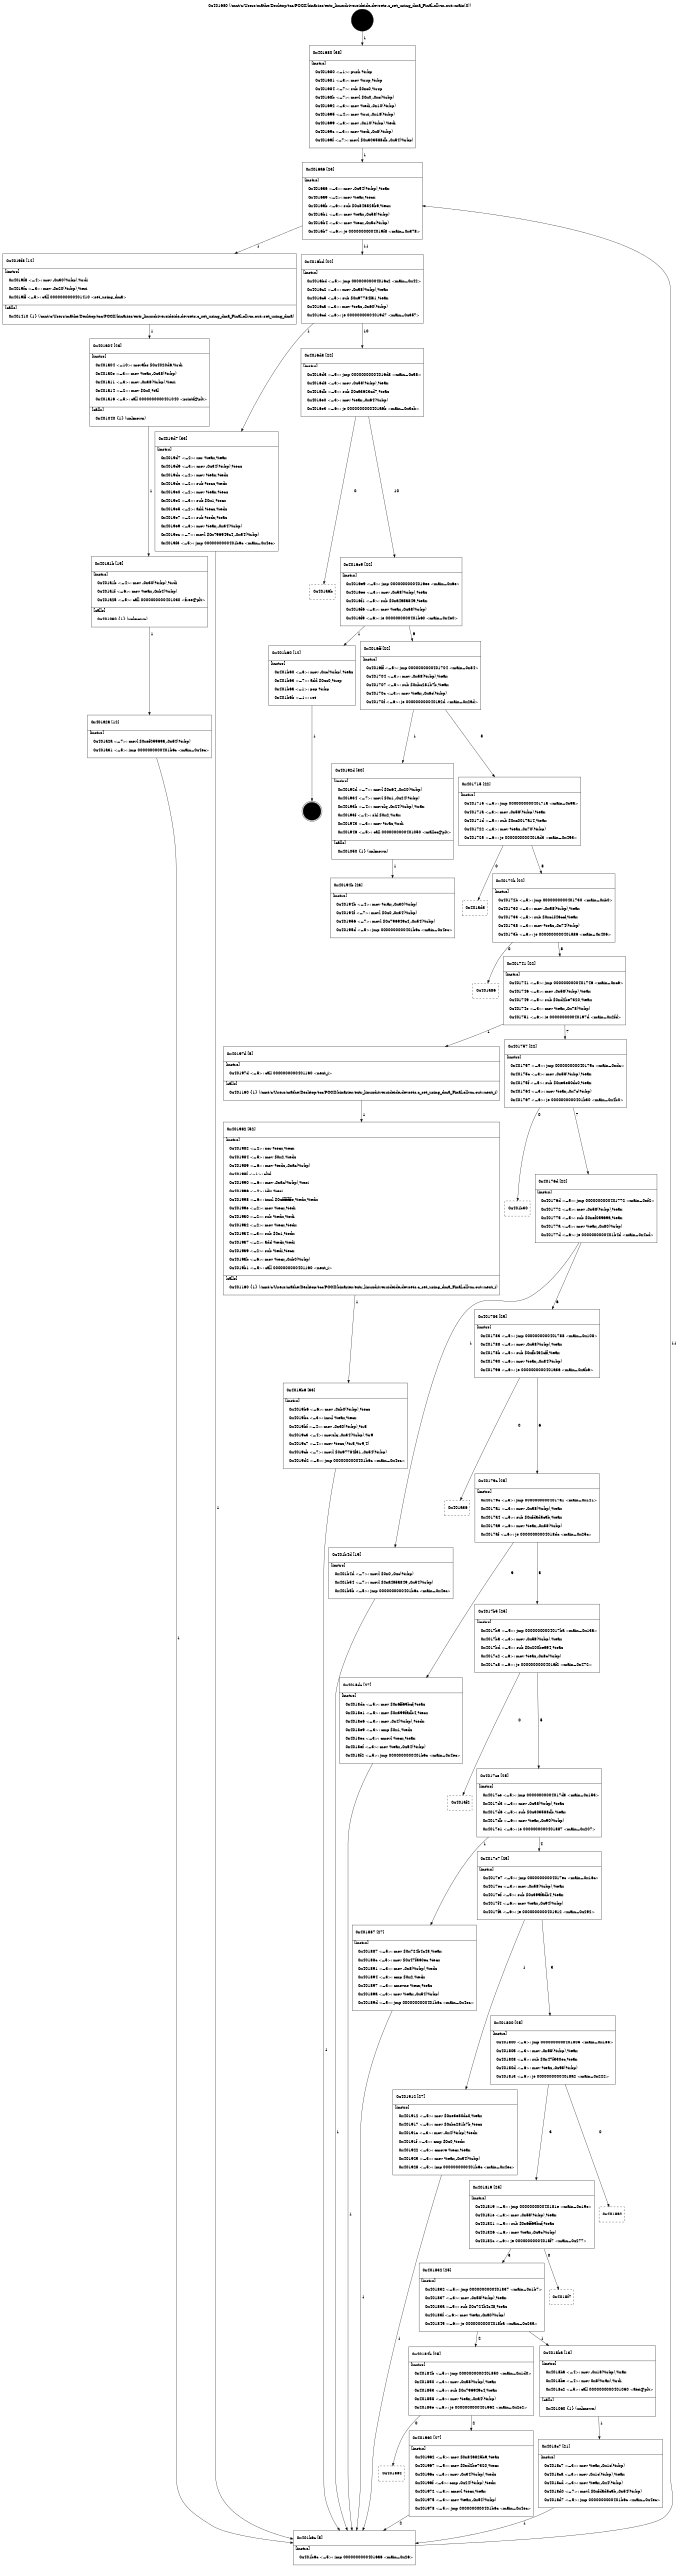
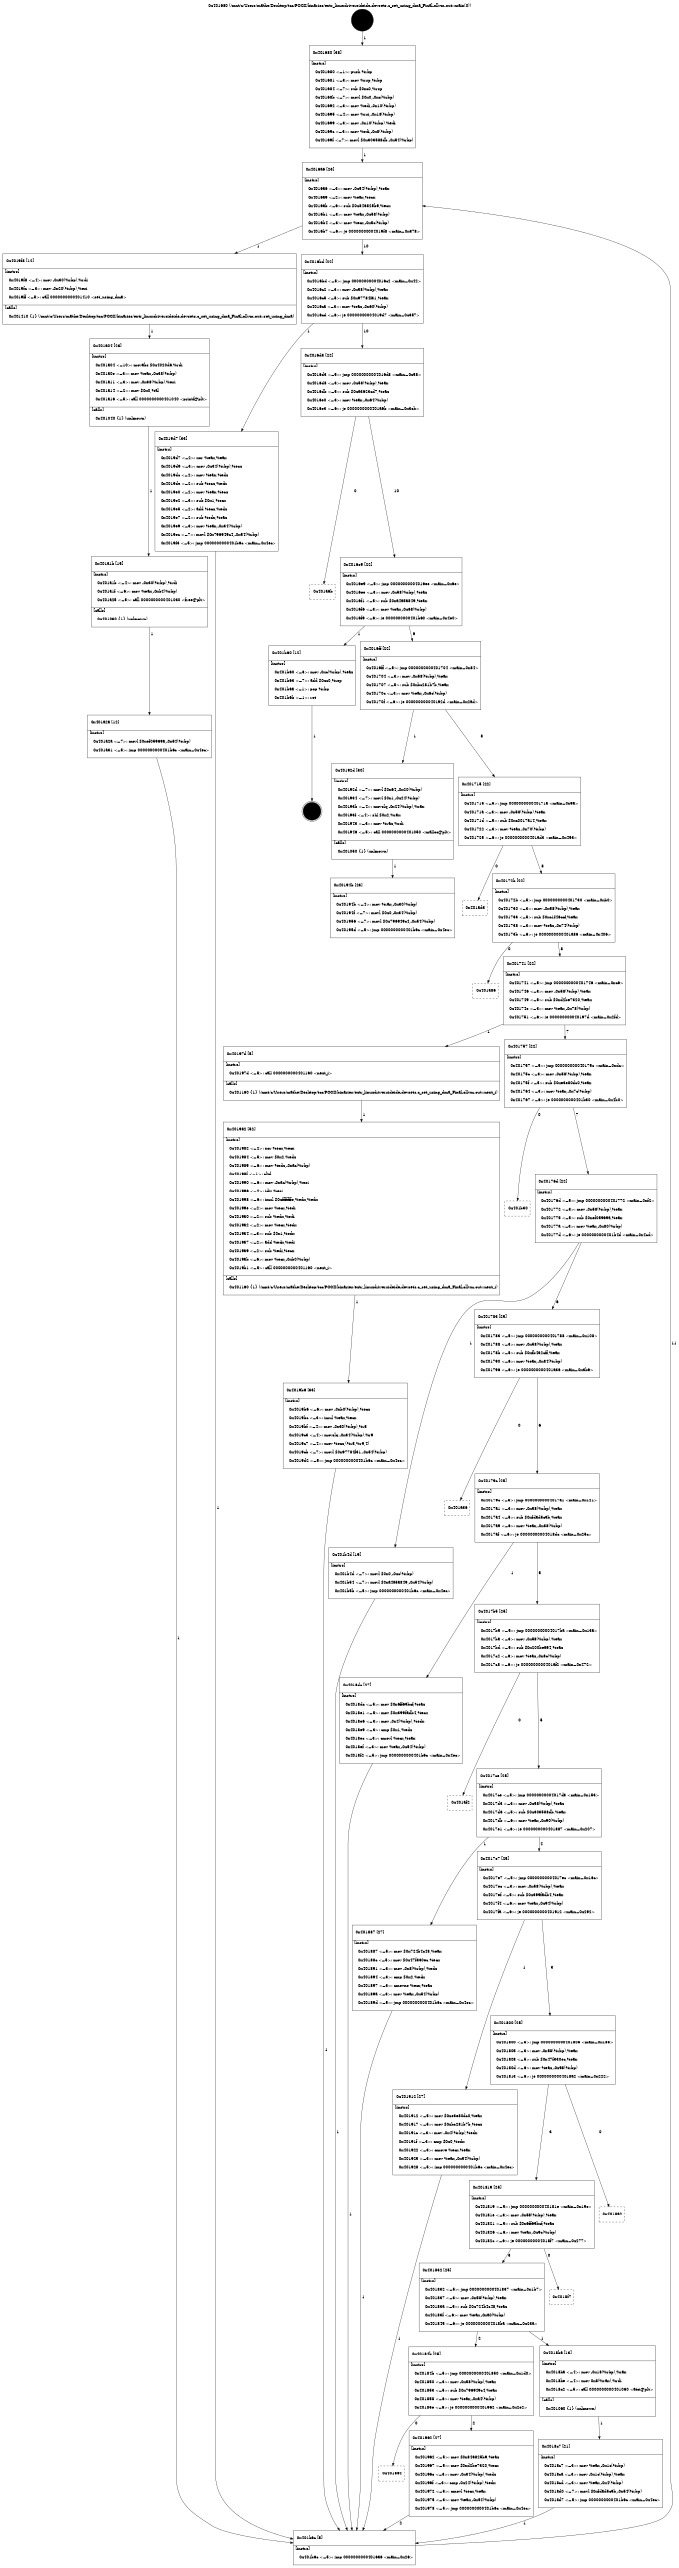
edge "0x4016a6 [23]" -> "0x4016bd [22]": label " 11" -> " 10"
edge "0x40179c [25]" -> "0x4018dc [27]": label " 9" -> " 1"
